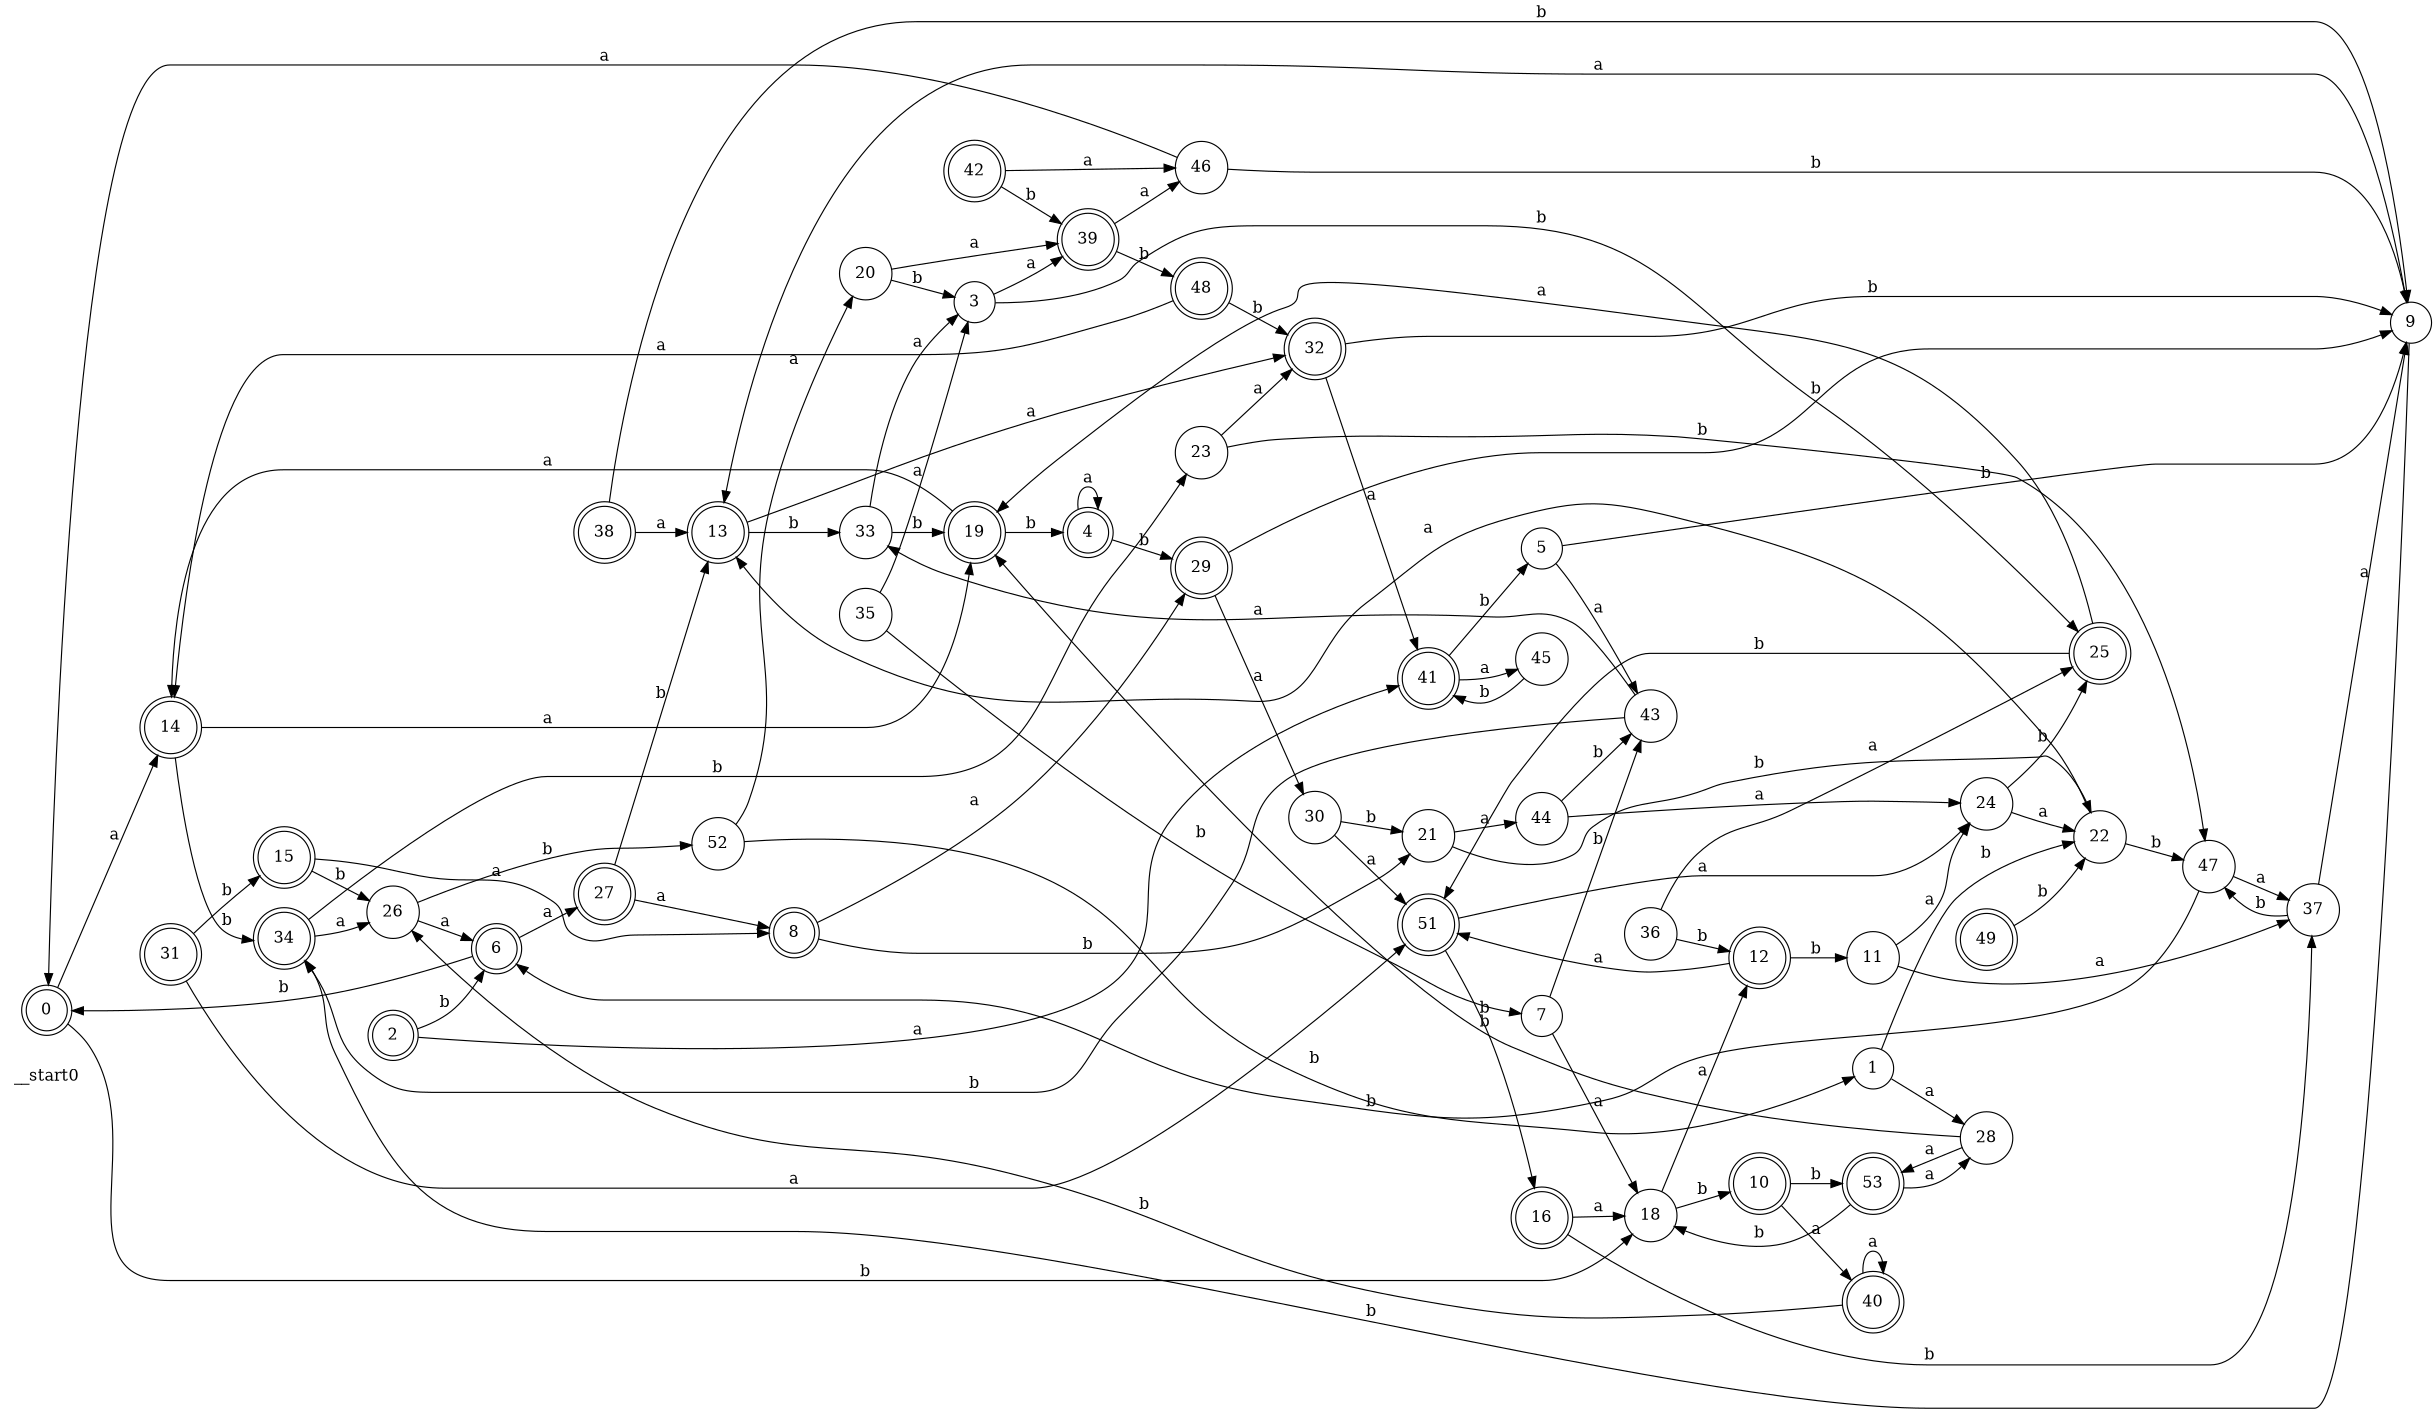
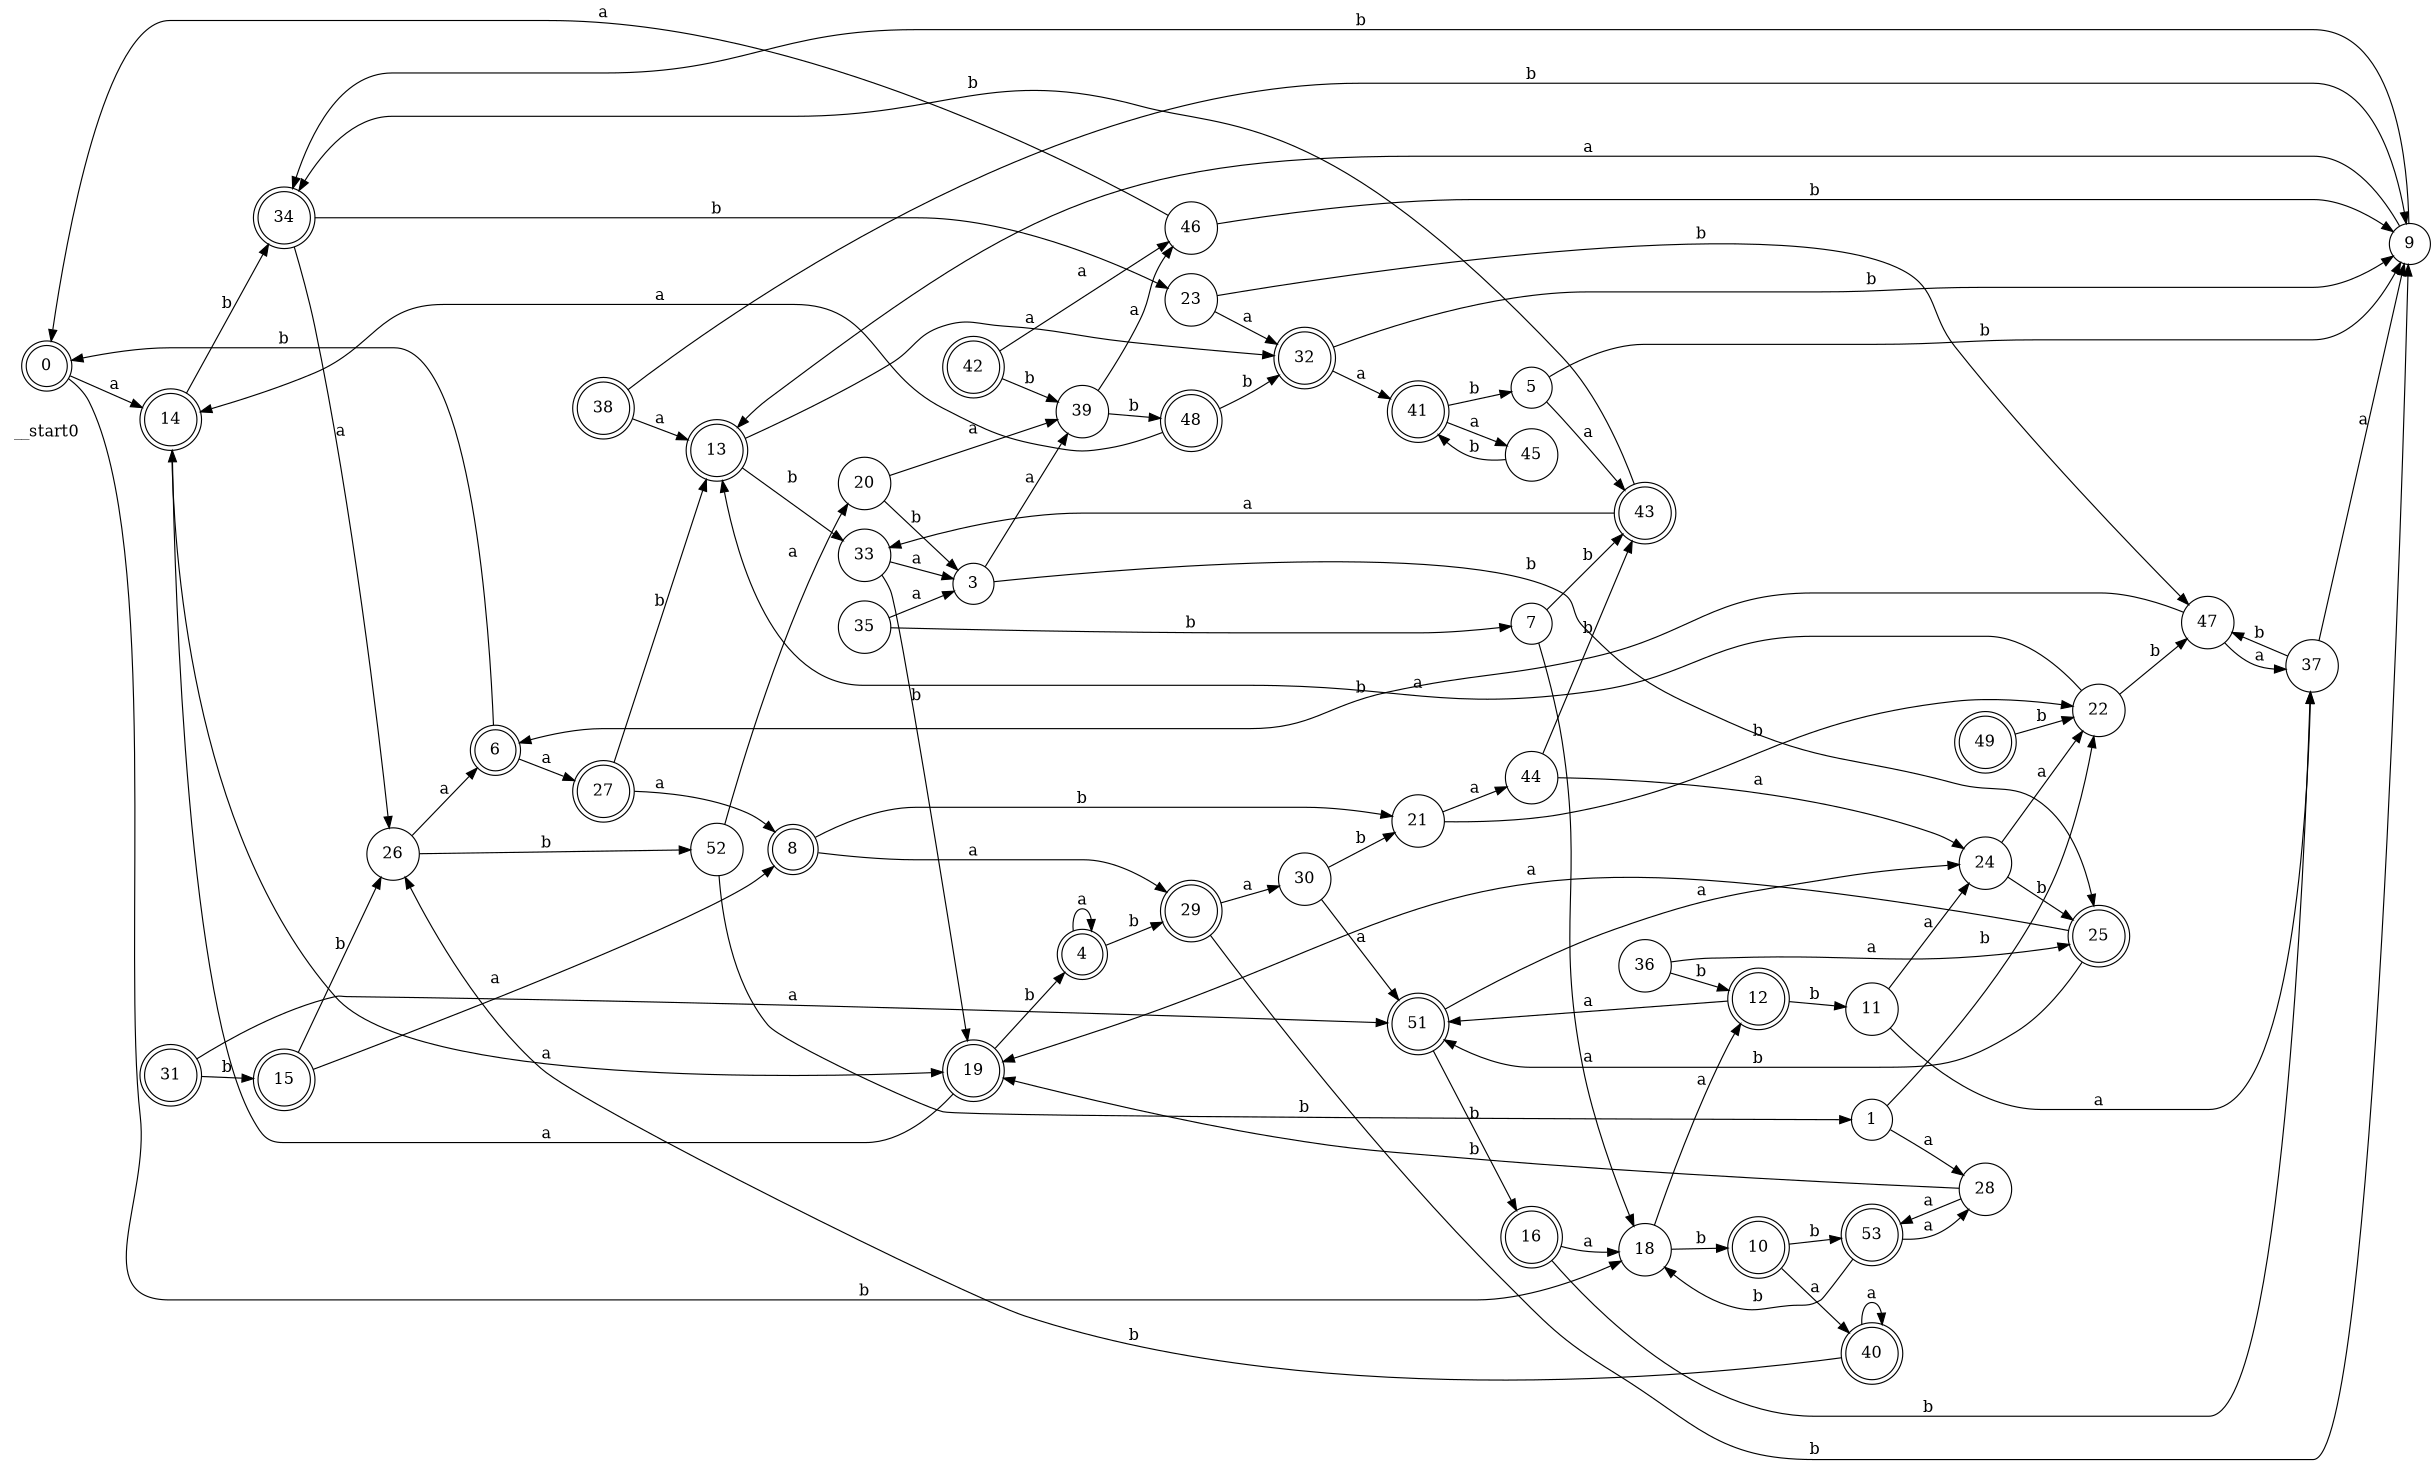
node "39": shape doublecircle -> circle
node "43": shape circle -> doublecircle
node "2": removed
